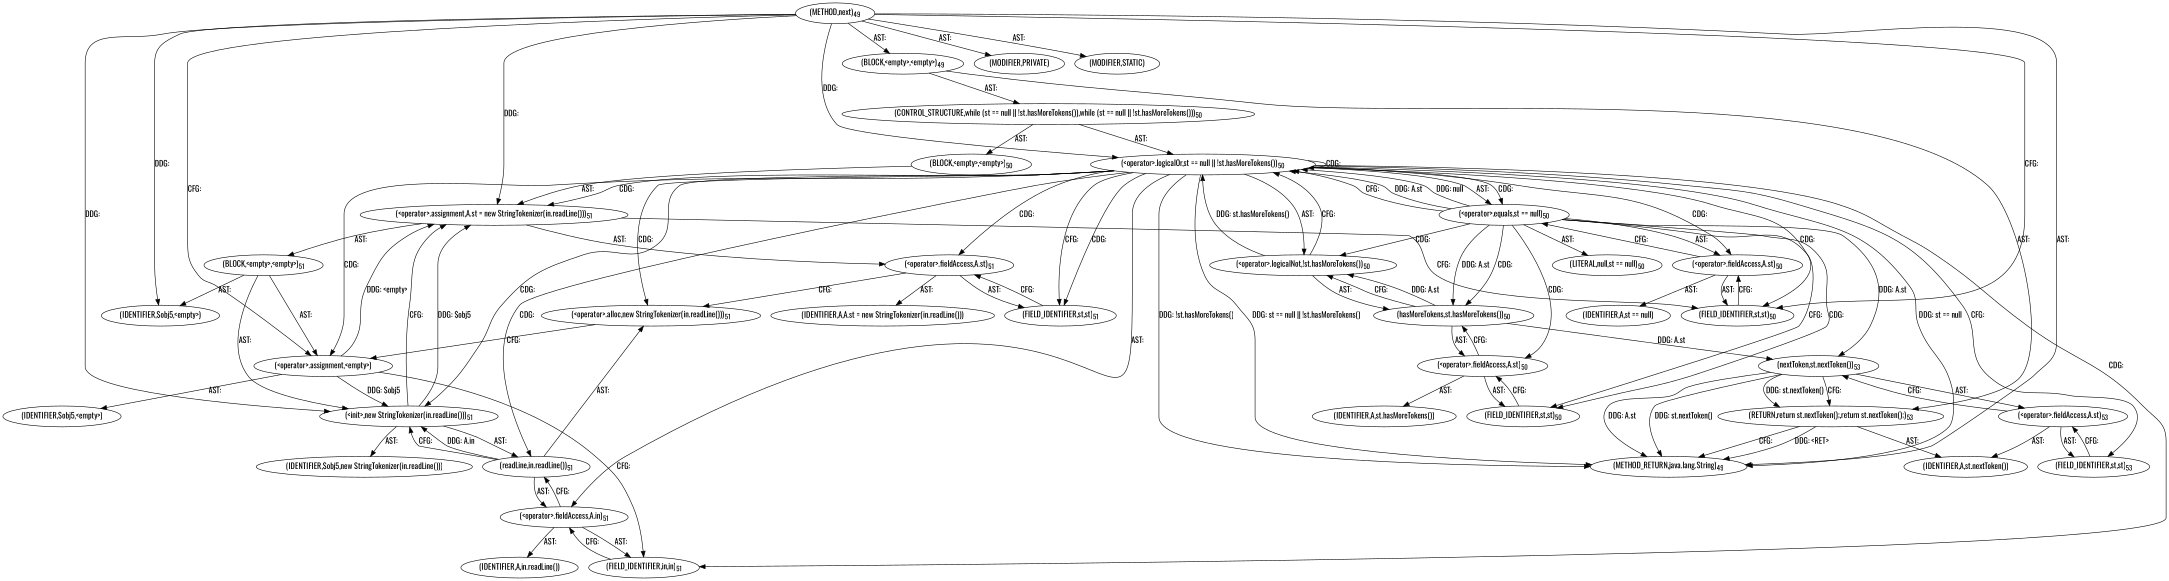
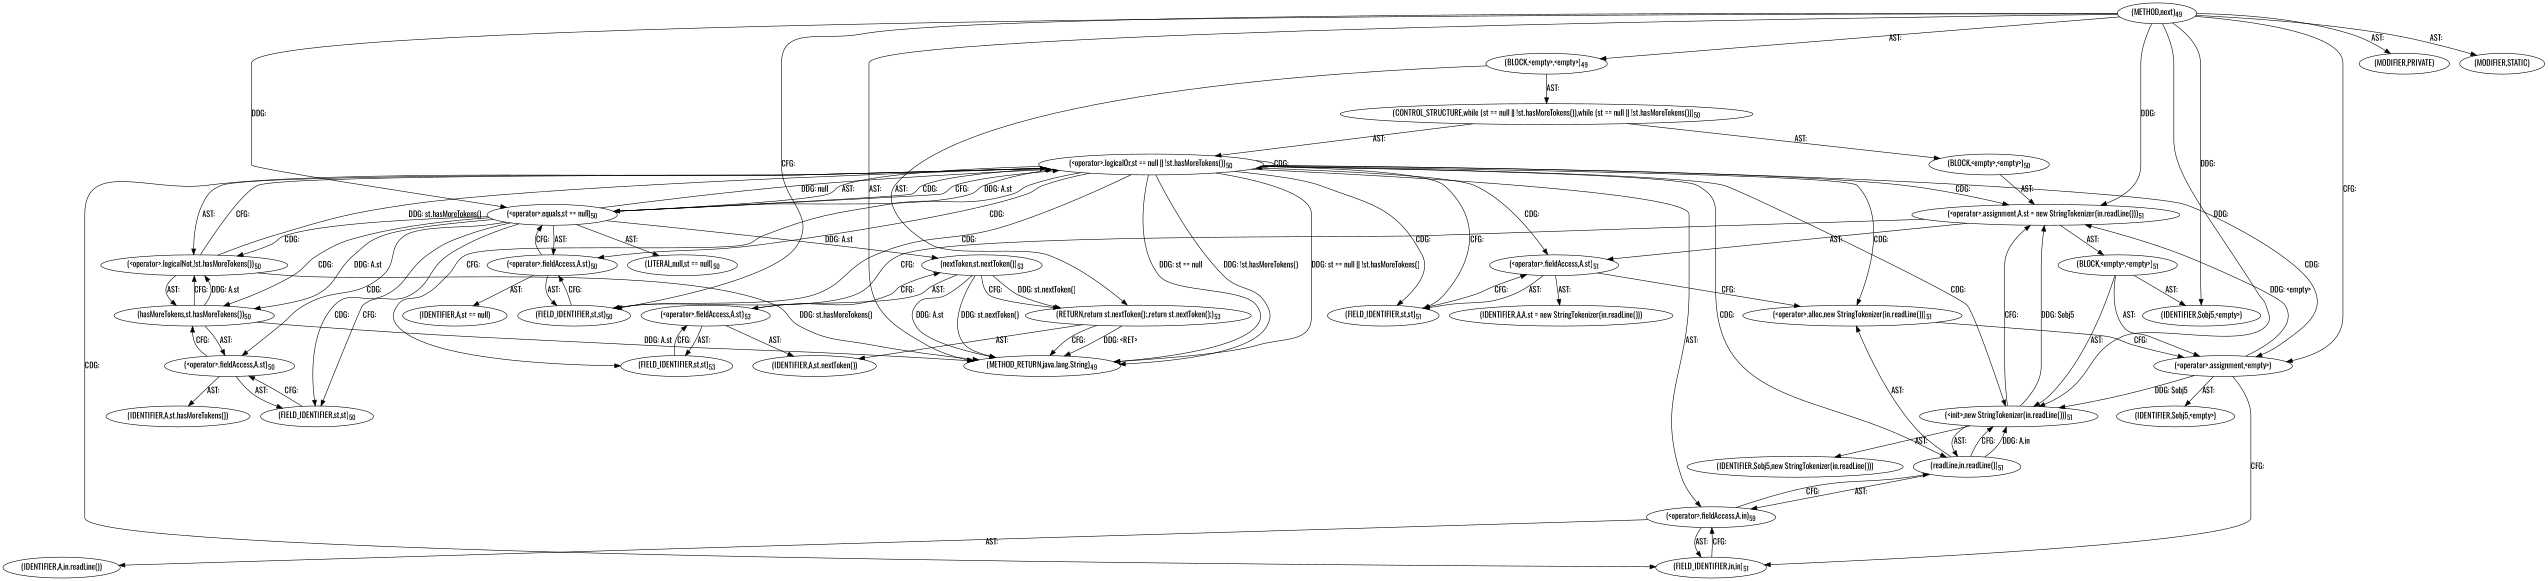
edge "(METHOD,next)" -> "(<operator>.logicalOr,st == null || !st.hasMoreTokens())": now "(METHOD,next)" -> "(<operator>.equals,st == null)"
edge "(<operator>.logicalNot,!st.hasMoreTokens())" -> "(METHOD_RETURN,java.lang.String)": added, label "DDG: st.hasMoreTokens()"
edge "(hasMoreTokens,st.hasMoreTokens())" -> "(nextToken,st.nextToken())": now "(hasMoreTokens,st.hasMoreTokens())" -> "(METHOD_RETURN,java.lang.String)"
node "(<operator>.fieldAccess,A.in)": text "51" -> "59"
